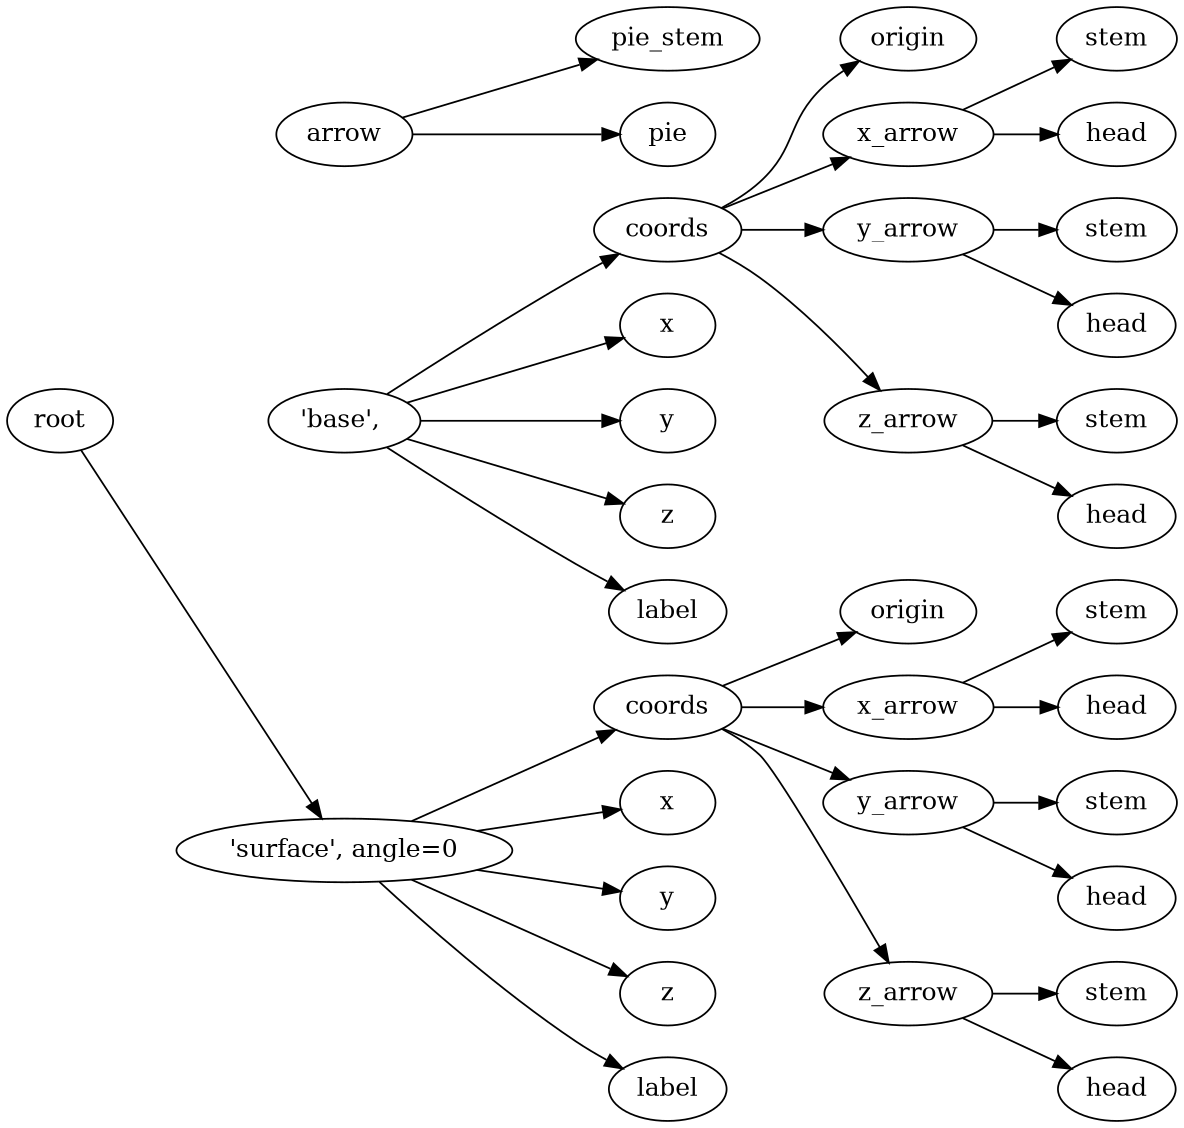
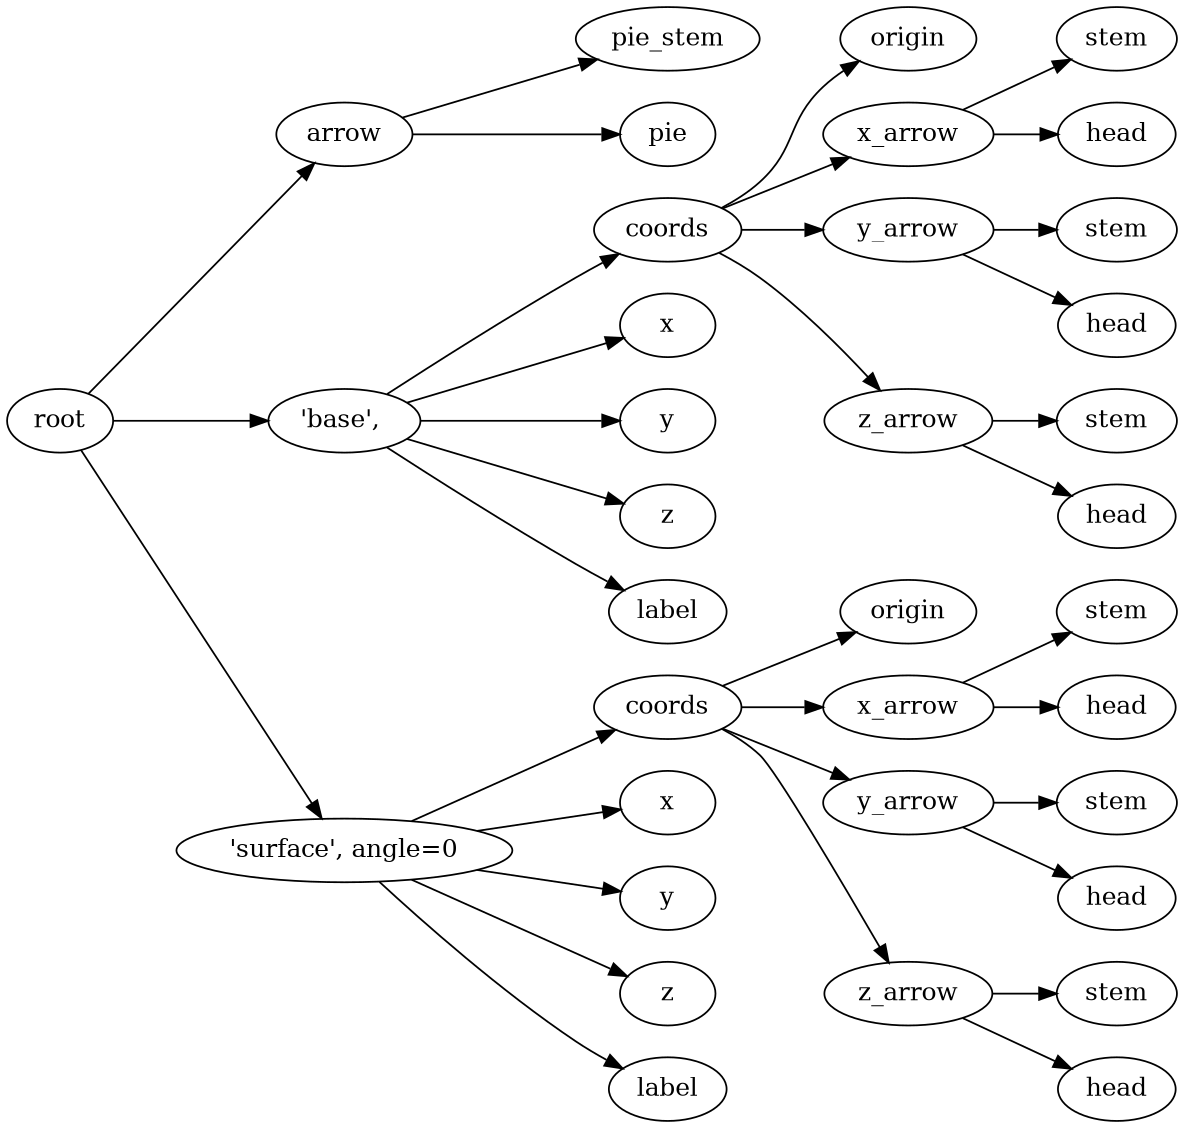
edge "root" -> "arrow": added
edge "root" -> "'base',": added
